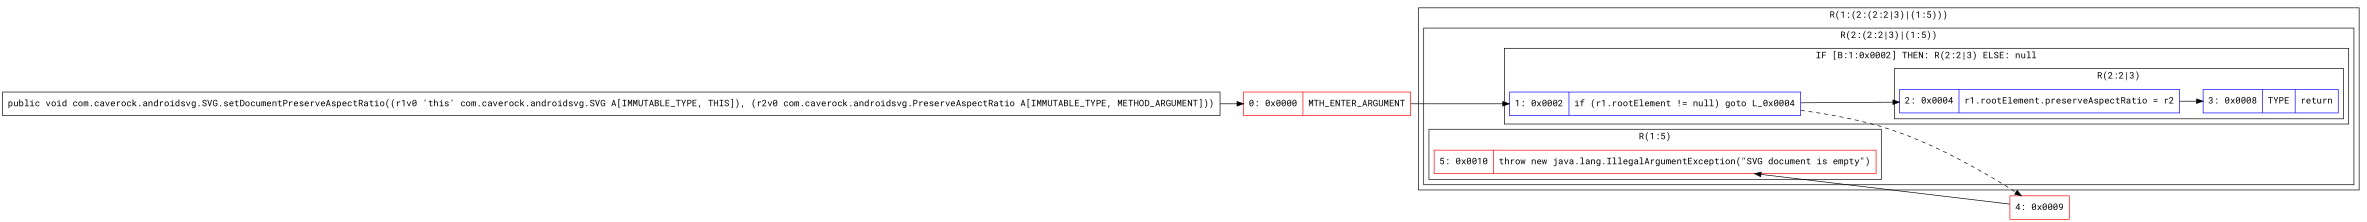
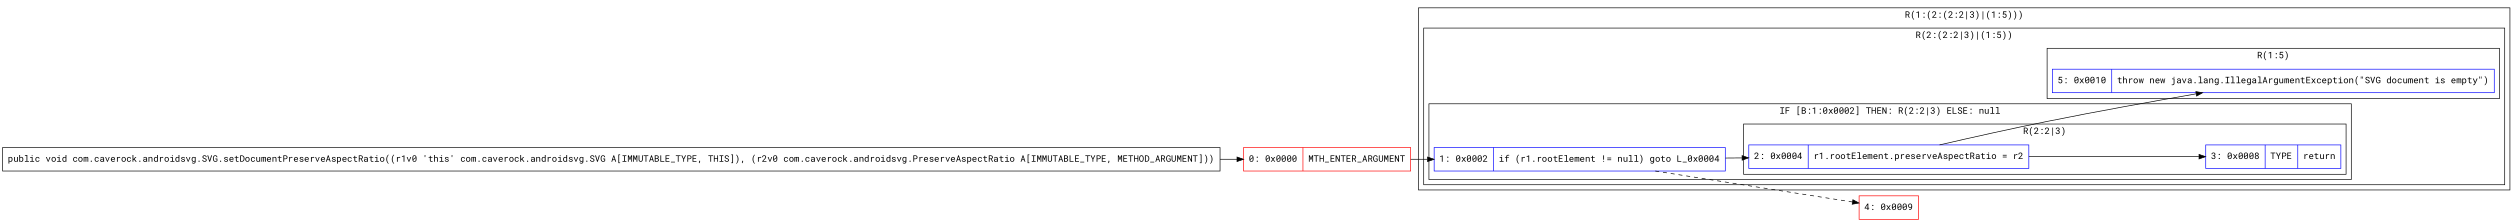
node "5: 0x0010": color red -> blue
edge "4: 0x0009" -> "5: 0x0010": now "2: 0x0004" -> "5: 0x0010"
